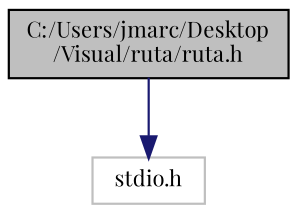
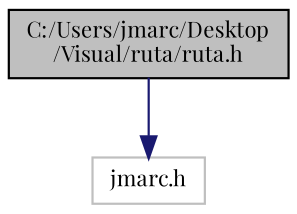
node "stdio.h": label "stdio.h" -> "jmarc.h"
